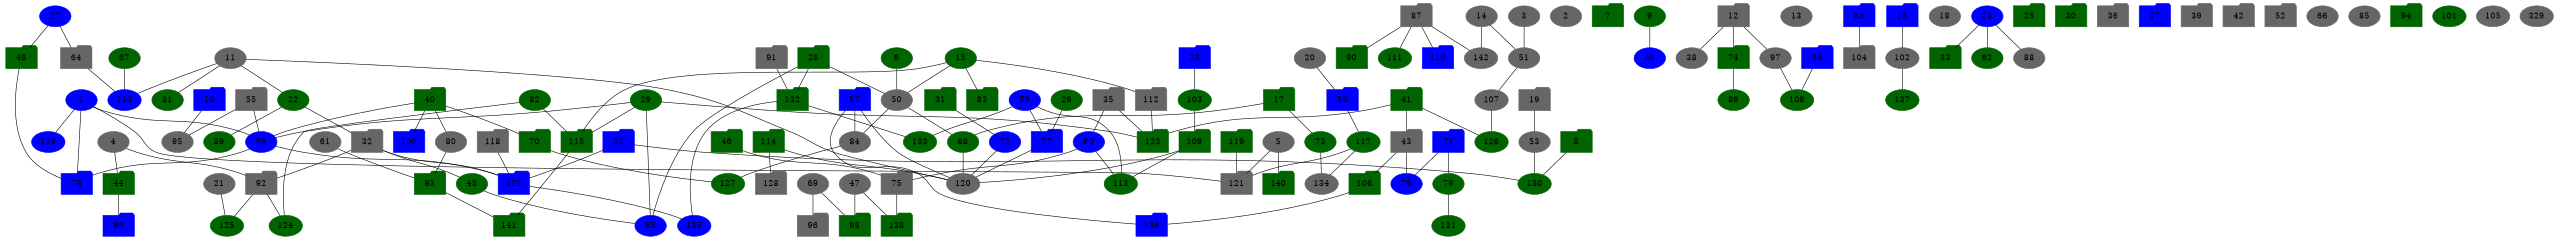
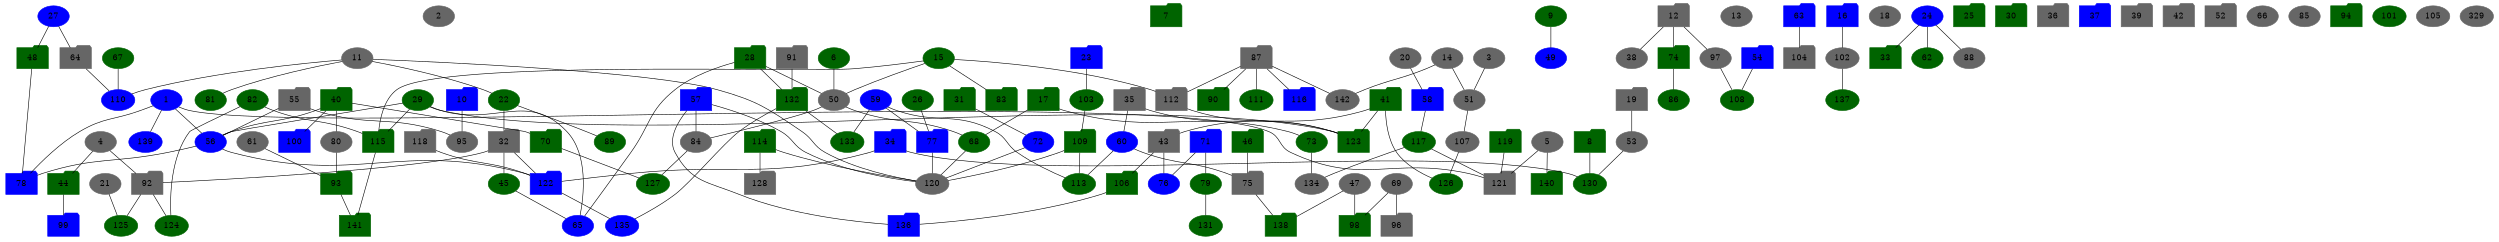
edge "87" -- "112": added
